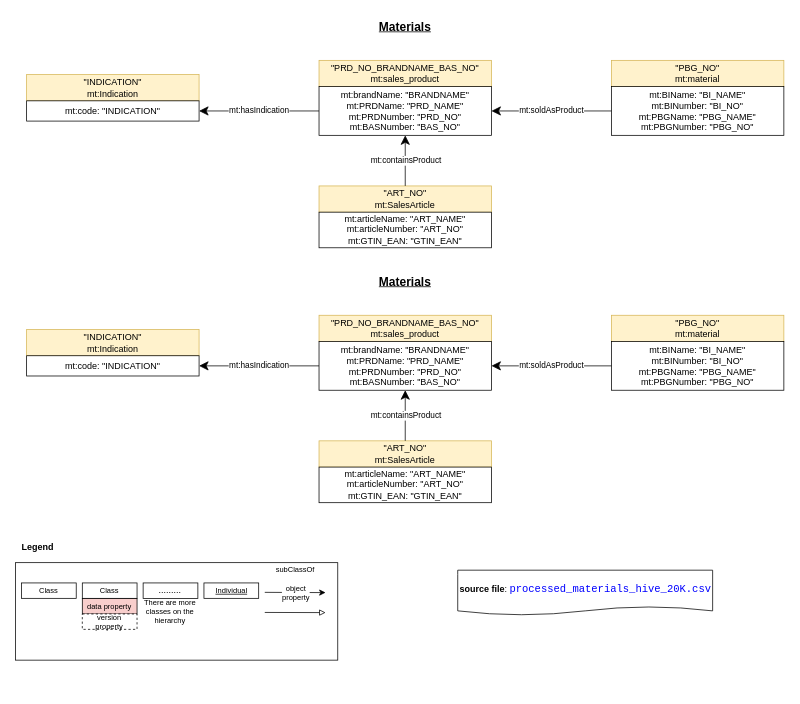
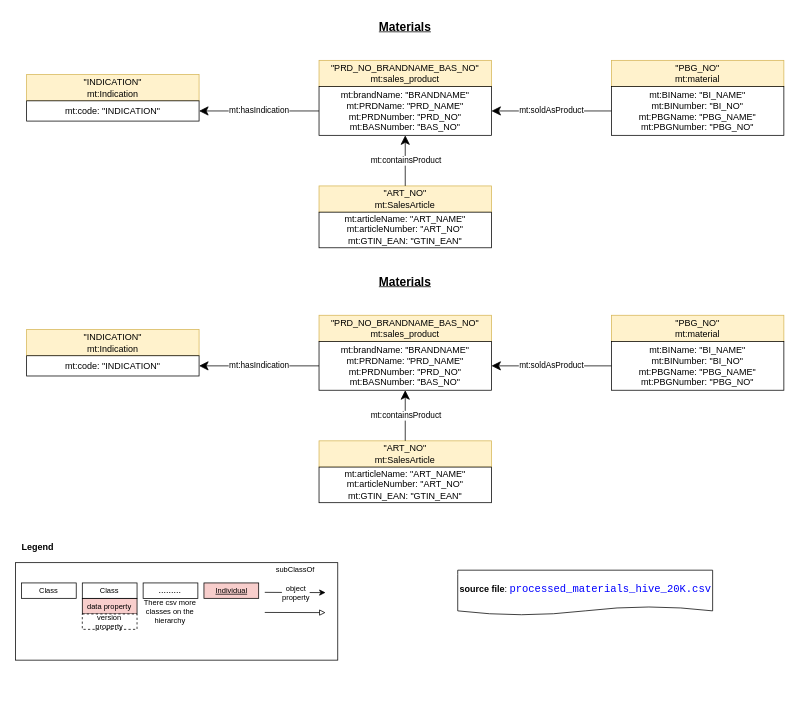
node "Individual": fillcolor #ffffff -> #f8cecc
node "There are more classes on the hierarchy": label "There are more classes on the hierarchy" -> "There csv more classes on the hierarchy"
